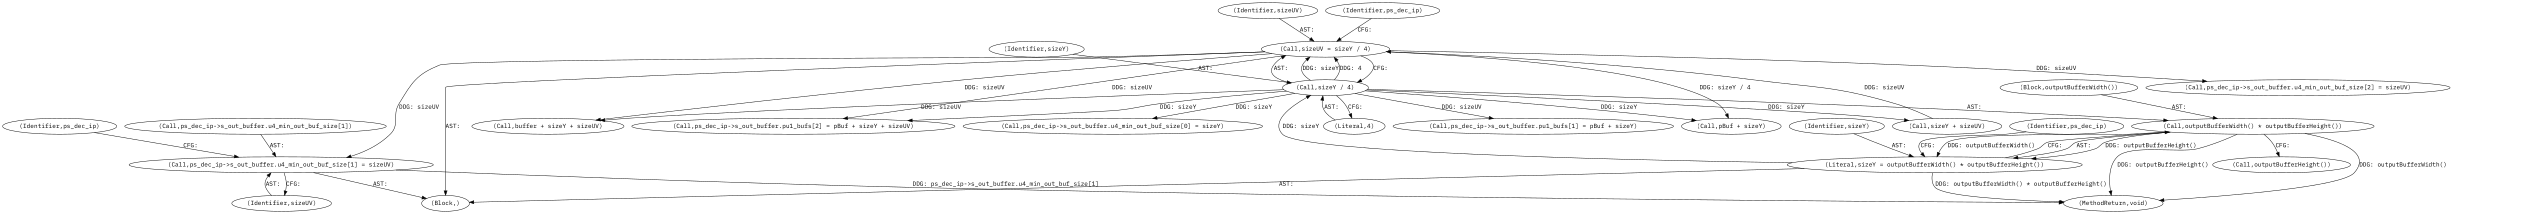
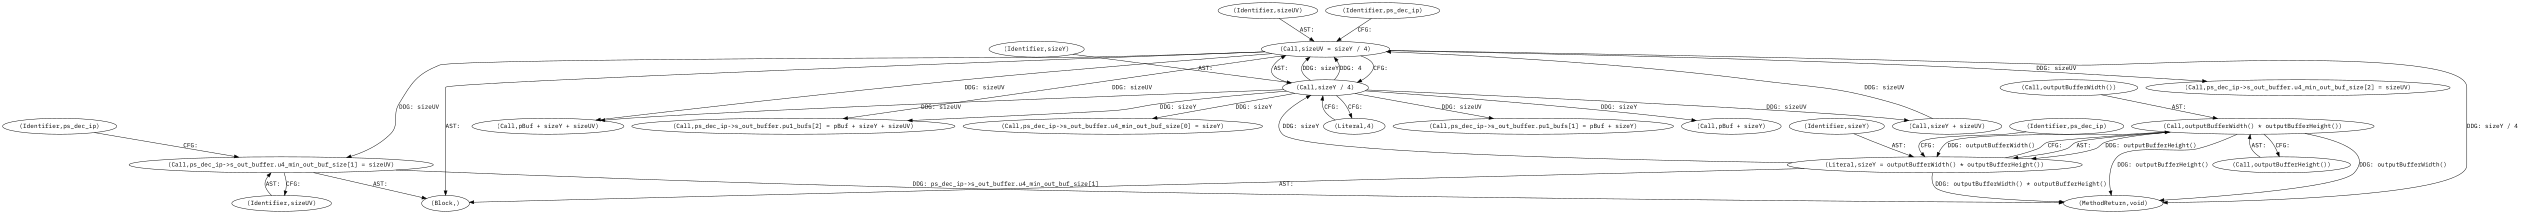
edge "(Call,sizeUV = sizeY / 4)" -> "(Call,pBuf + sizeY)": now "(Call,sizeUV = sizeY / 4)" -> "(MethodReturn,void)"
node "(Block,outputBufferWidth())": label "(Block,outputBufferWidth())" -> "(Call,outputBufferWidth())"
edge "(Call,sizeY / 4)" -> "(Call,outputBufferWidth() * outputBufferHeight())": now "(Call,outputBufferHeight())" -> "(Call,outputBufferWidth() * outputBufferHeight())"
edge "(Literal,4)" -> "(Call,sizeY / 4)": label "AST: " -> "CFG: "
edge "(Call,sizeY / 4)" -> "(Call,sizeY + sizeUV)": label "DDG: sizeY" -> "DDG: sizeUV"
node "(Call,ps_dec_ip->s_out_buffer.u4_min_out_buf_size[1])": removed
node "(Call,buffer + sizeY + sizeUV)": label "(Call,buffer + sizeY + sizeUV)" -> "(Call,pBuf + sizeY + sizeUV)"
